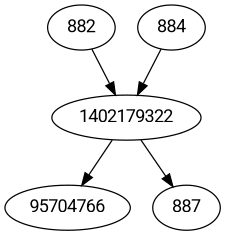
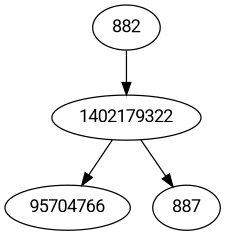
node "884": removed
